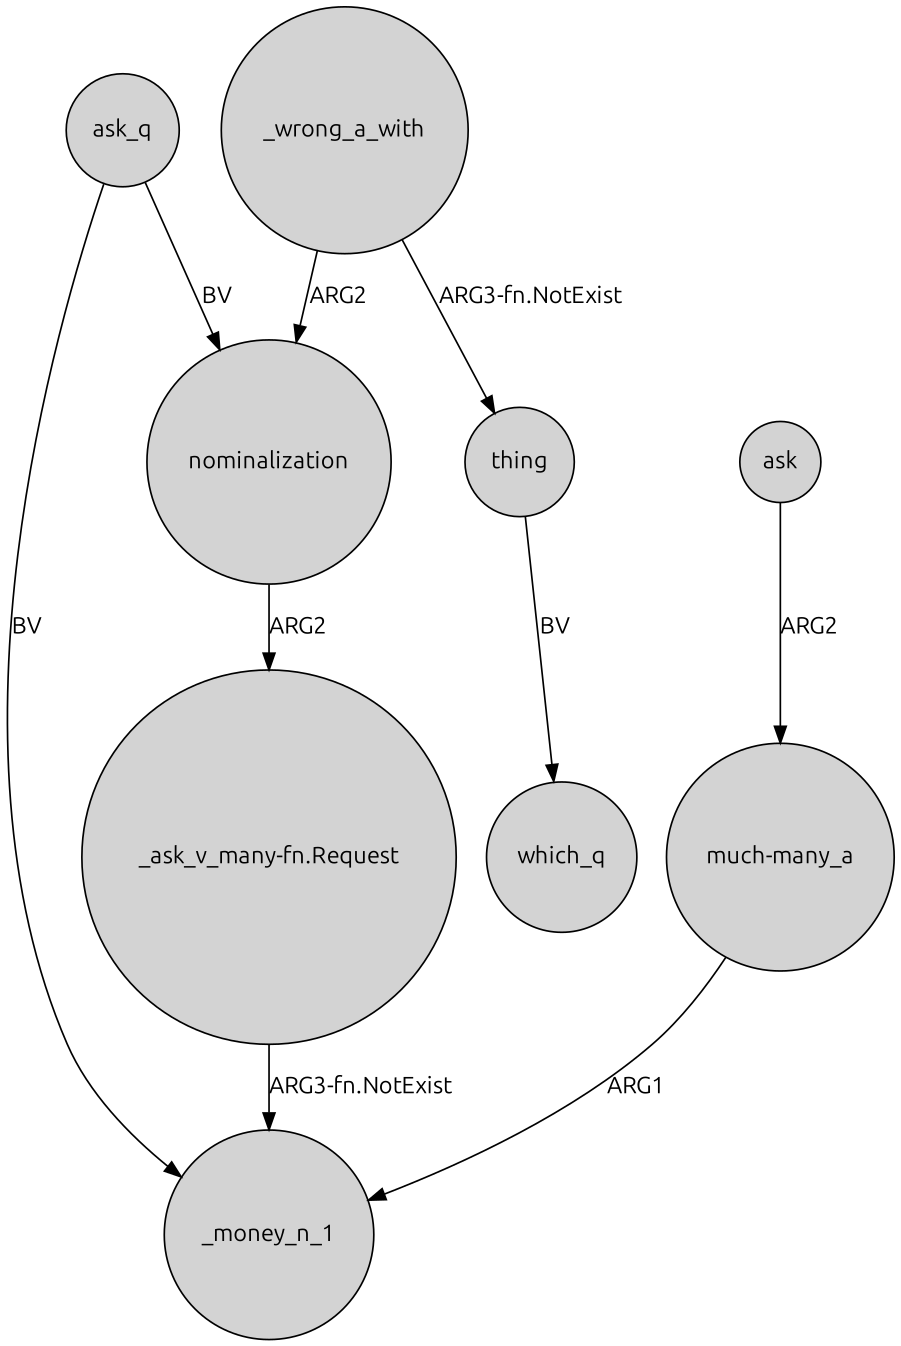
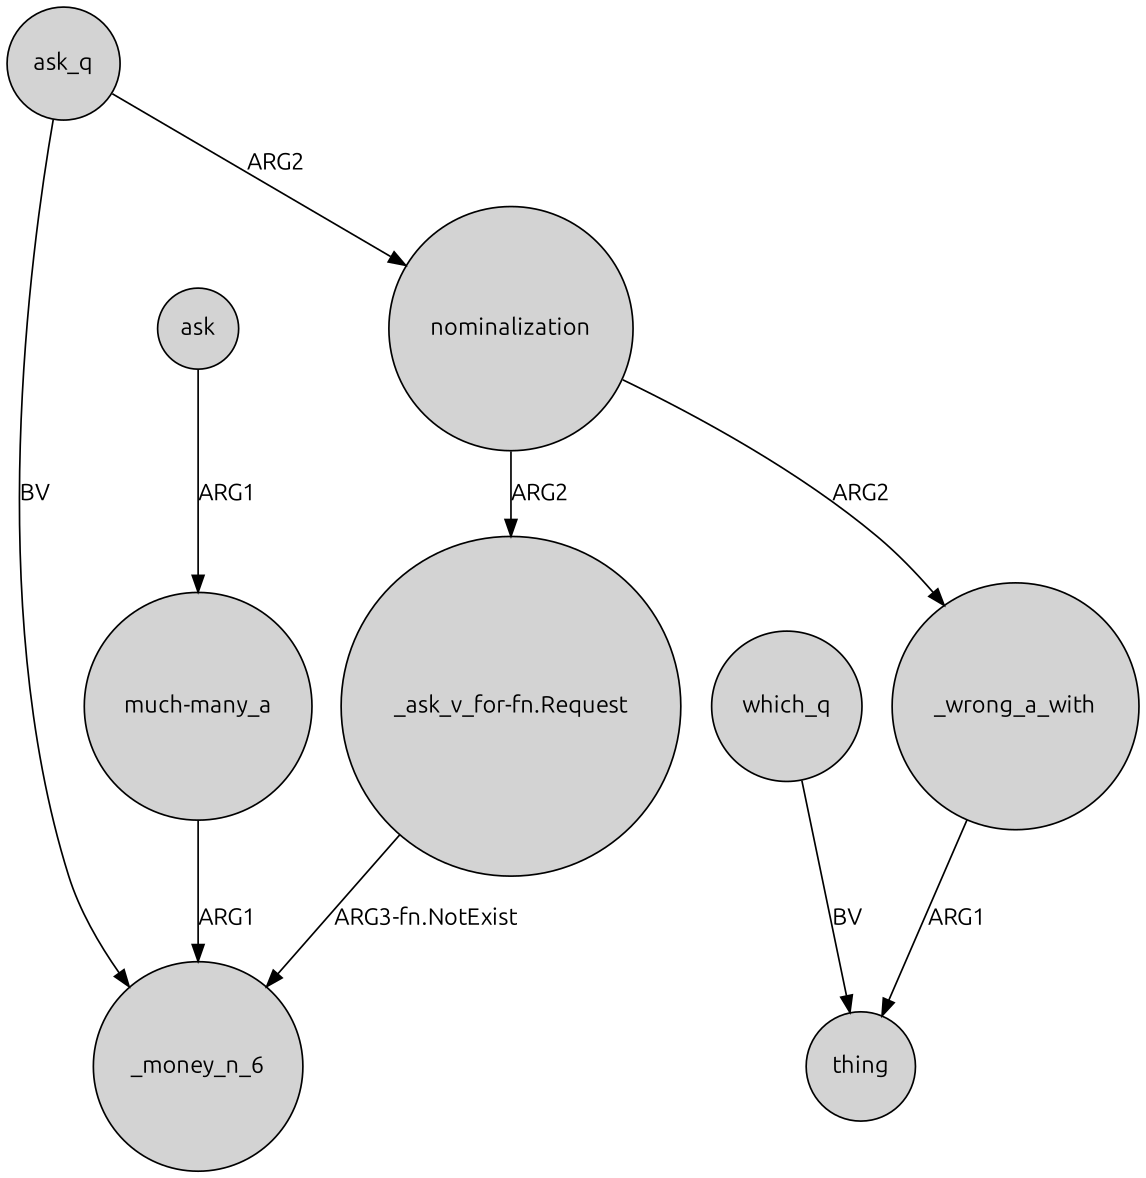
edge "_wrong_a_with" -> "nominalization": reversed
edge "ask_q" -> "nominalization": label "BV" -> "ARG2"
edge "_wrong_a_with" -> "thing": label "ARG3-fn.NotExist" -> "ARG1"
edge "ask" -> "much-many_a": label "ARG2" -> "ARG1"
edge "thing" -> "which_q": reversed
node "_ask_v_many-fn.Request": label "_ask_v_many-fn.Request" -> "_ask_v_for-fn.Request"
node "_money_n_1": label "_money_n_1" -> "_money_n_6"
